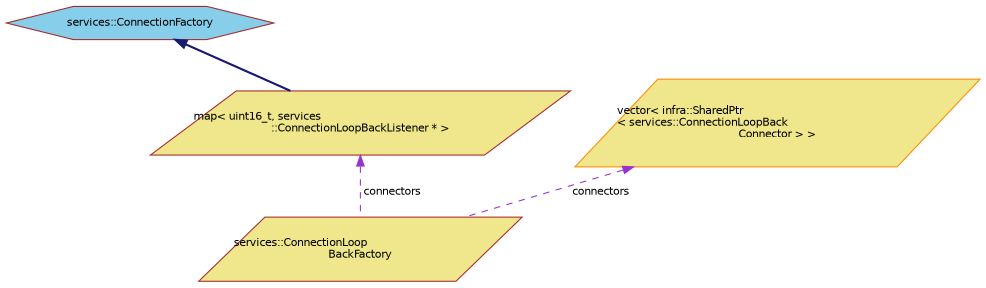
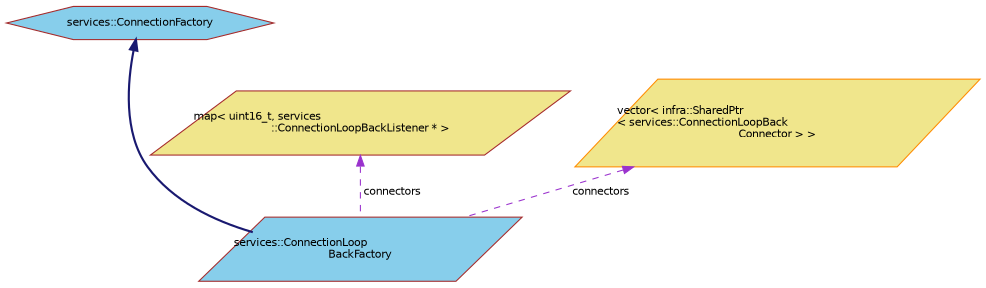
edge "map< uint16_t, services ::ConnectionLoopBackListener * >" -> "services::ConnectionFactory": now "services::ConnectionLoop BackFactory" -> "services::ConnectionFactory"
node "services::ConnectionLoop BackFactory": fillcolor khaki -> skyblue
